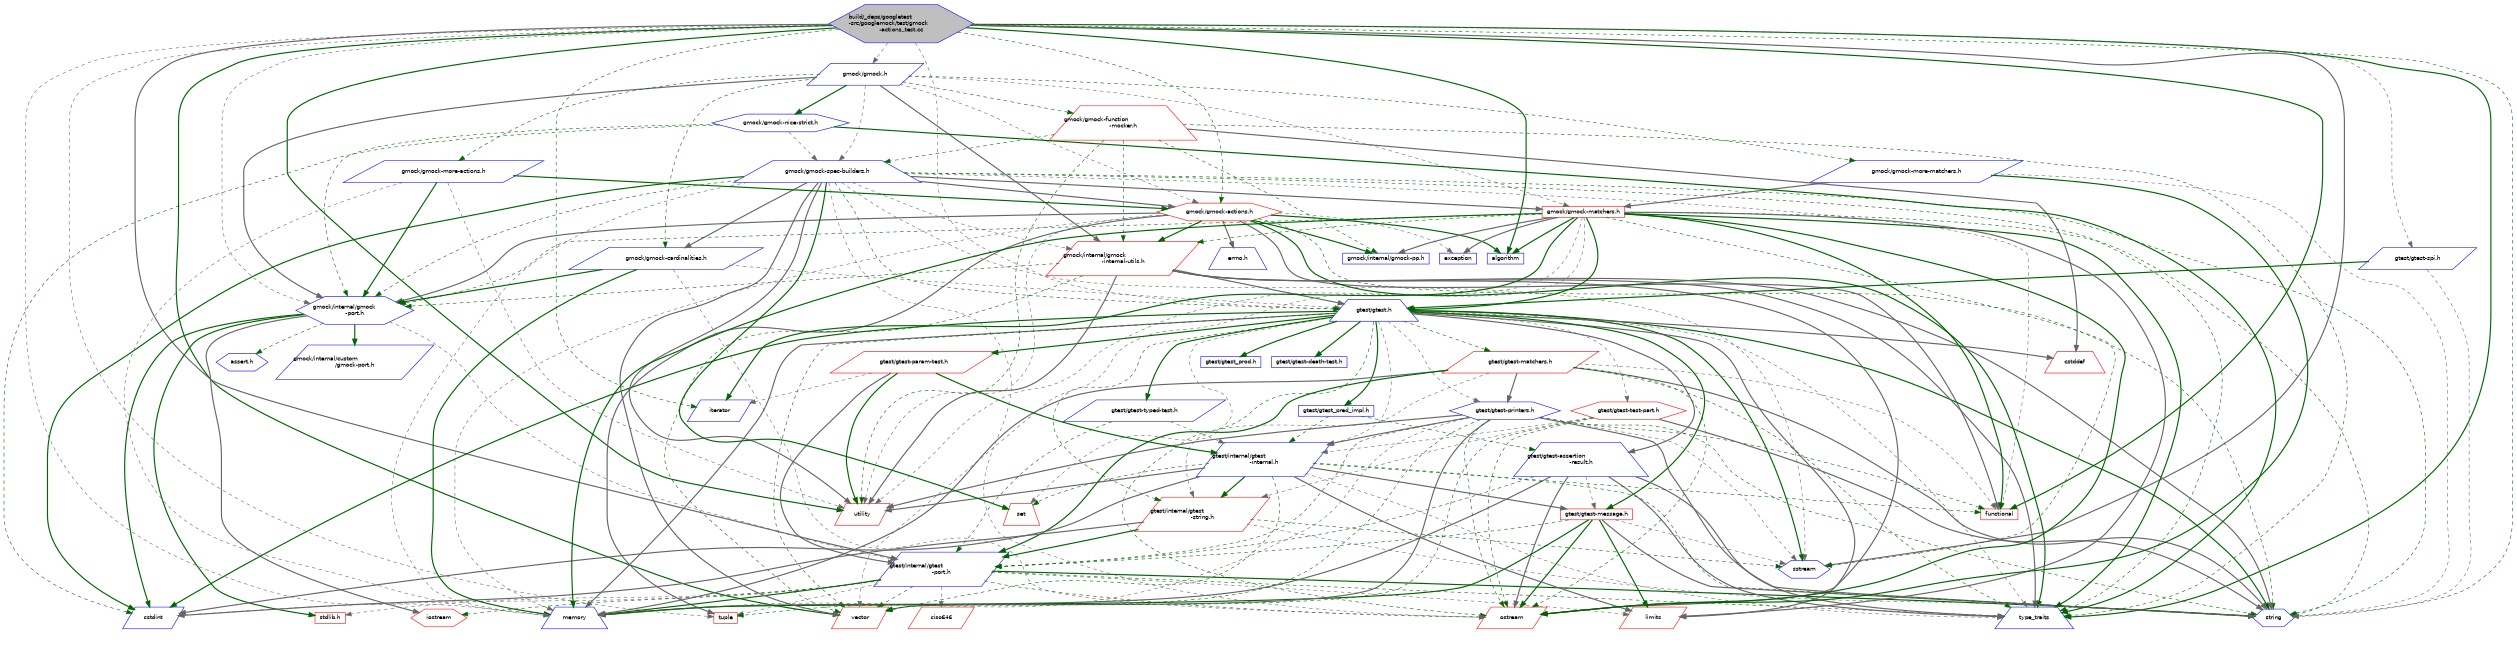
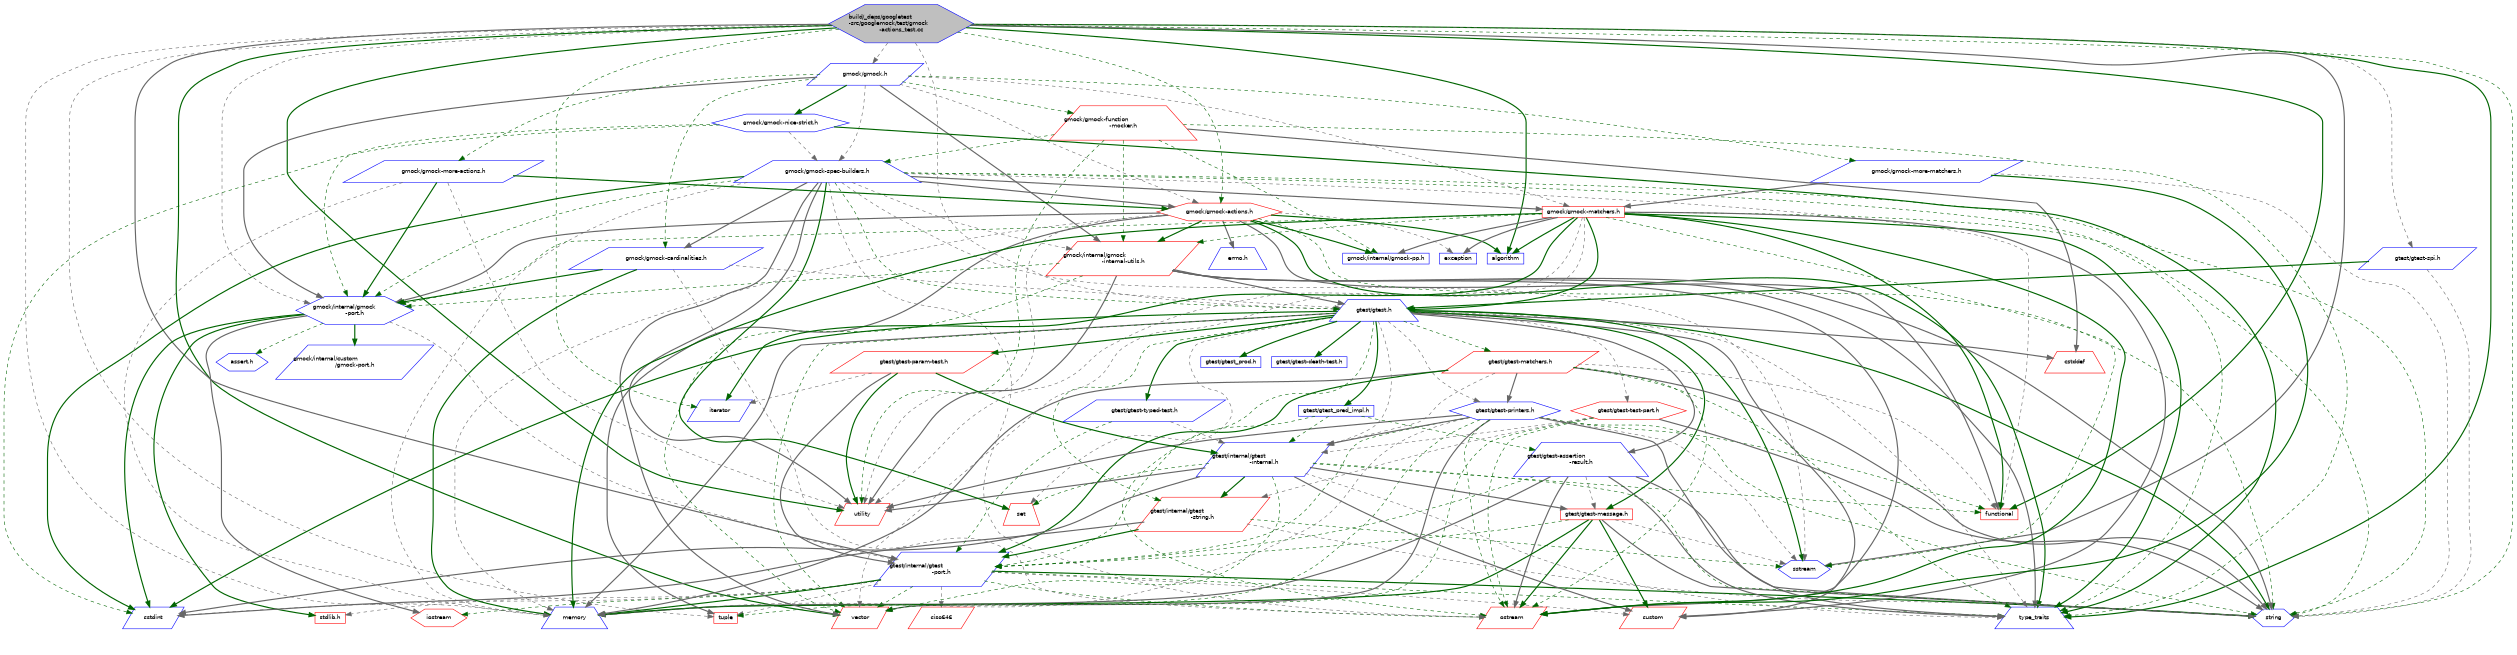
edge "gtest/gtest-matchers.h" -> "gtest/internal/gtest -string.h": now "gtest/gtest-matchers.h" -> "gtest/internal/gtest -internal.h"
edge "gtest/gtest_pred_impl.h" -> "gtest/internal/gtest -port.h": added
node "limits": label "limits" -> "custom"
